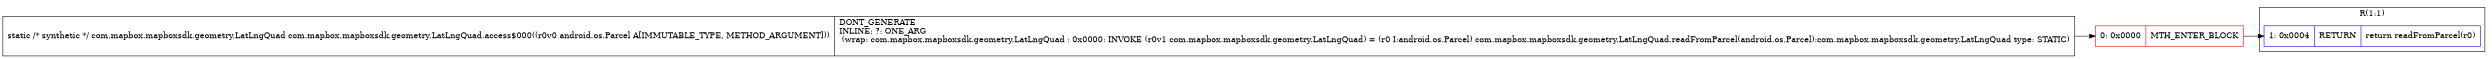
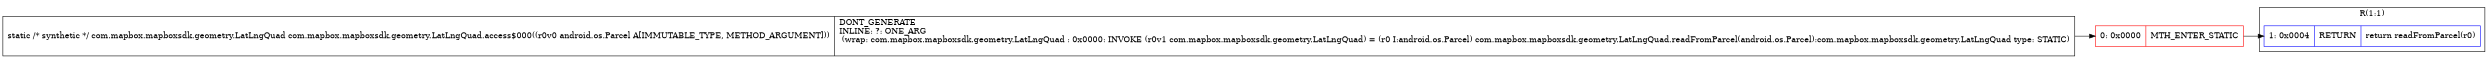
node "0: 0x0000": text "MTH_ENTER_BLOCK" -> "MTH_ENTER_STATIC"
